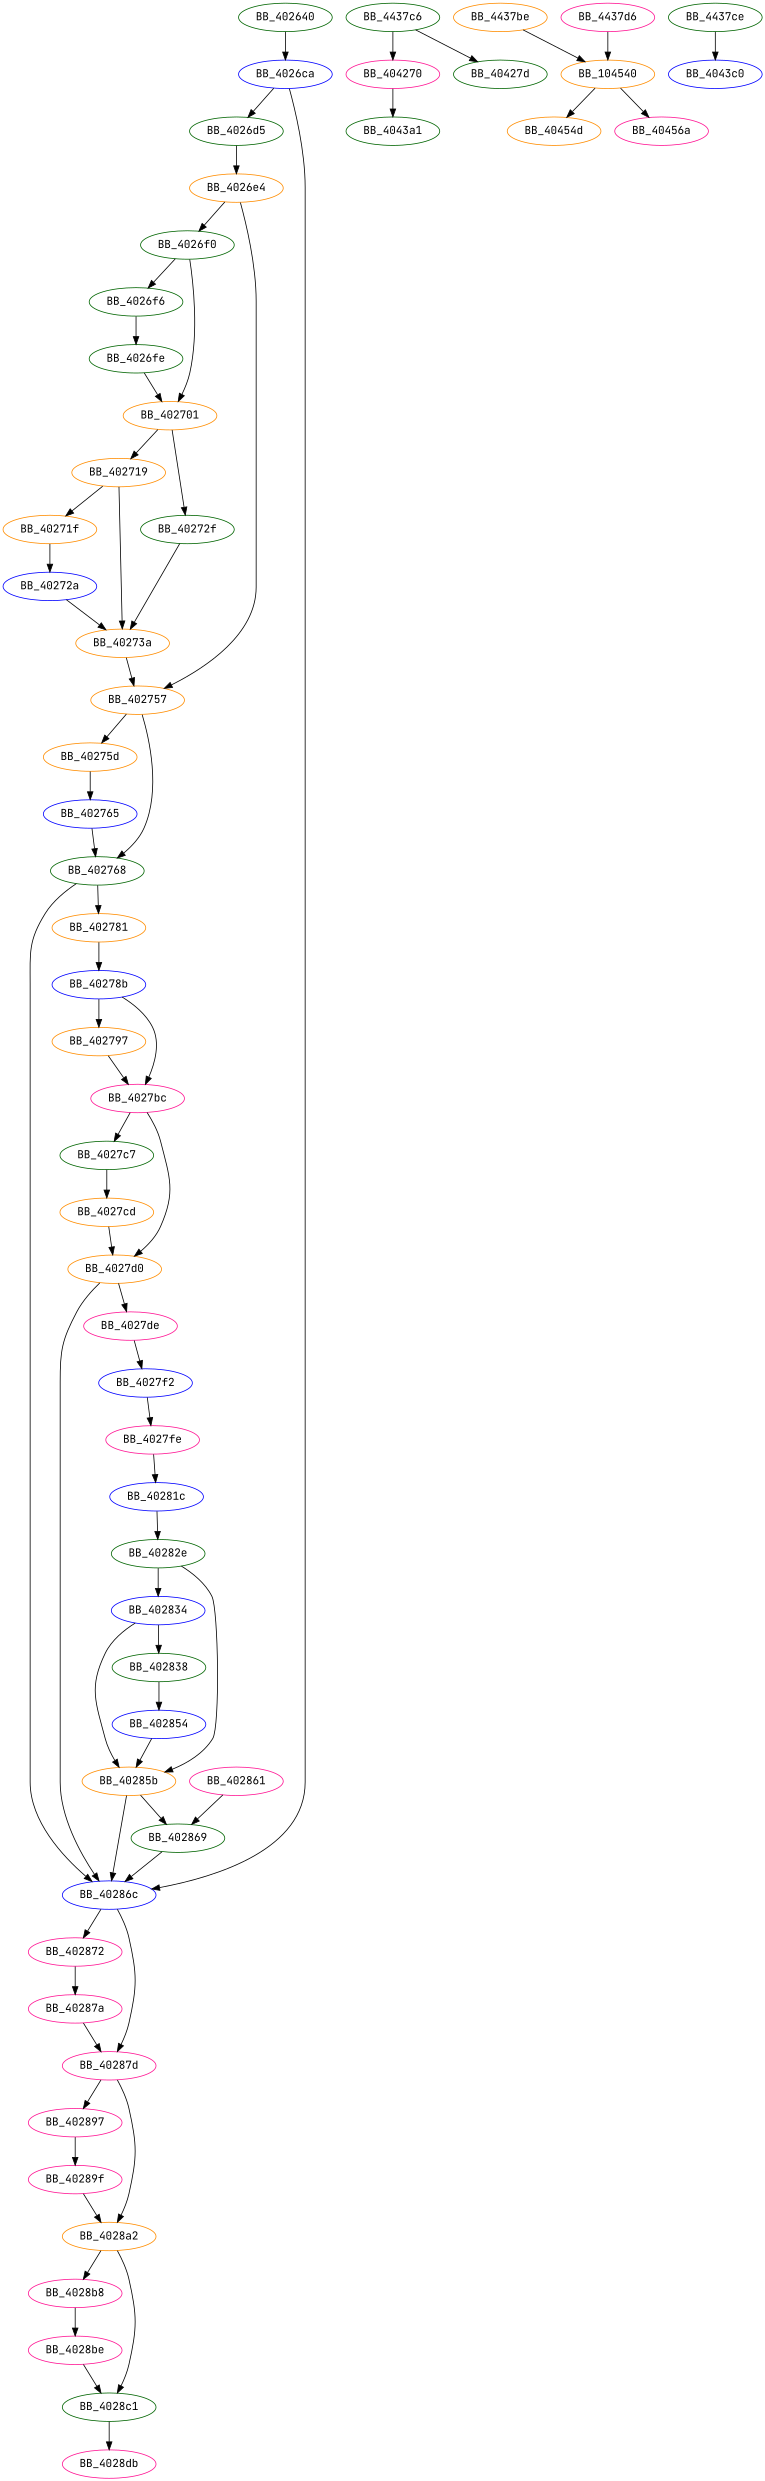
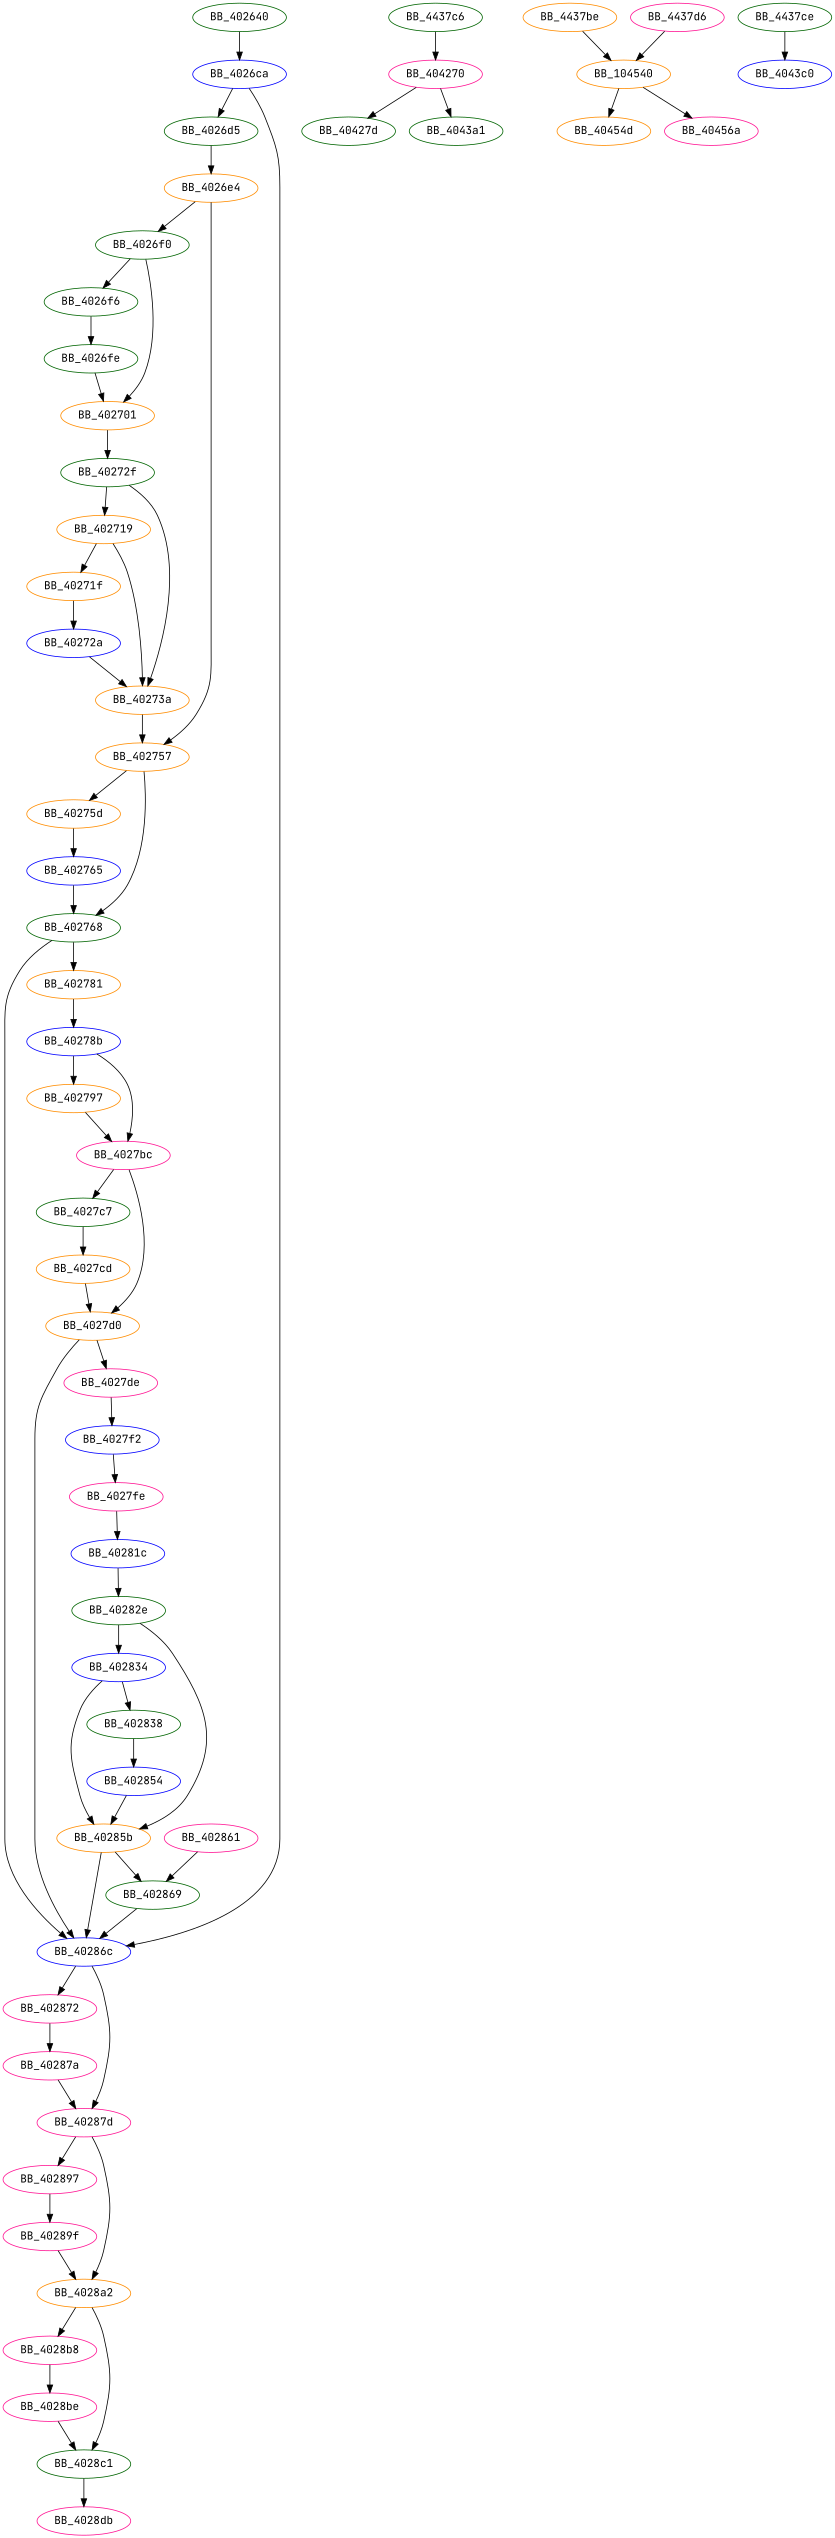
edge "BB_4437c6" -> "BB_40427d": now "BB_404270" -> "BB_40427d"
edge "BB_402701" -> "BB_402719": now "BB_40272f" -> "BB_402719"
